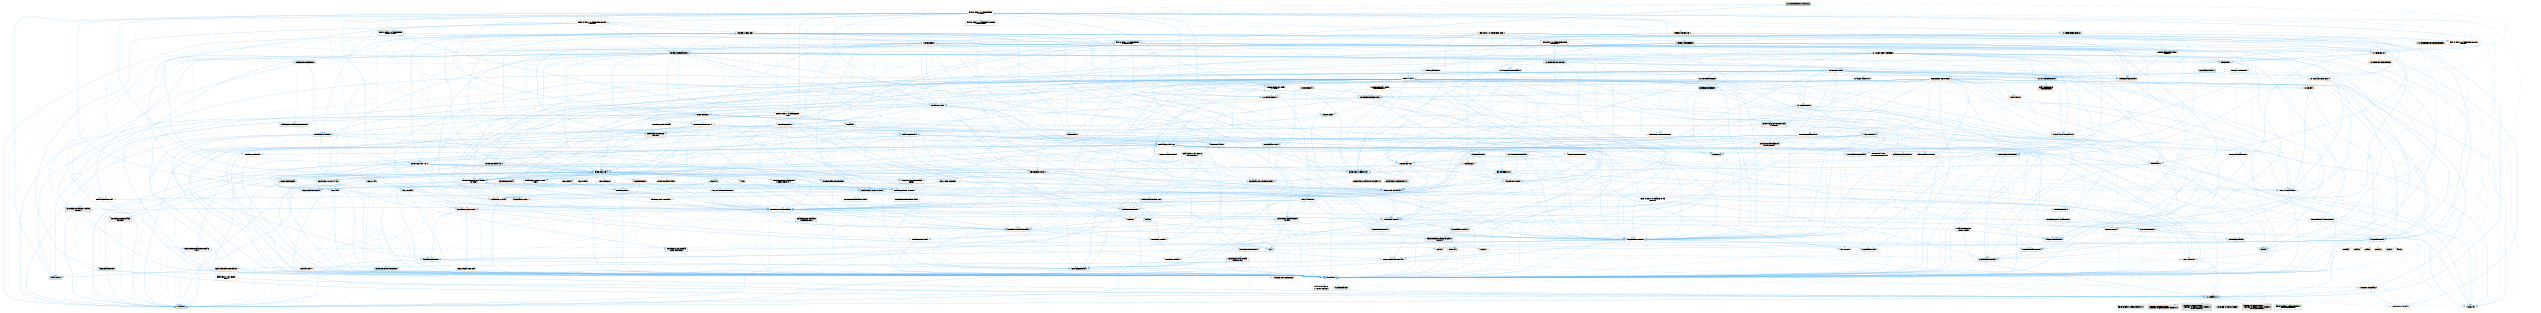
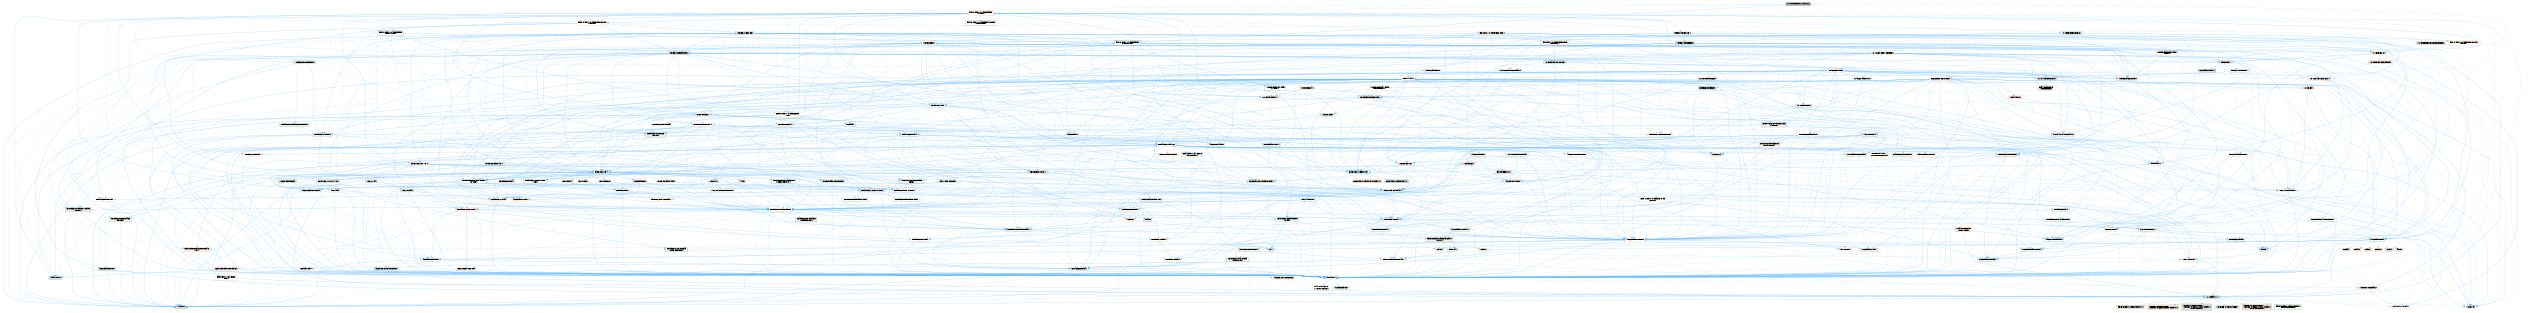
edge "Misc/EngineVersionBase.h" -> "Math/Range.h": now "Misc/FrameRate.h" -> "Math/Range.h"
